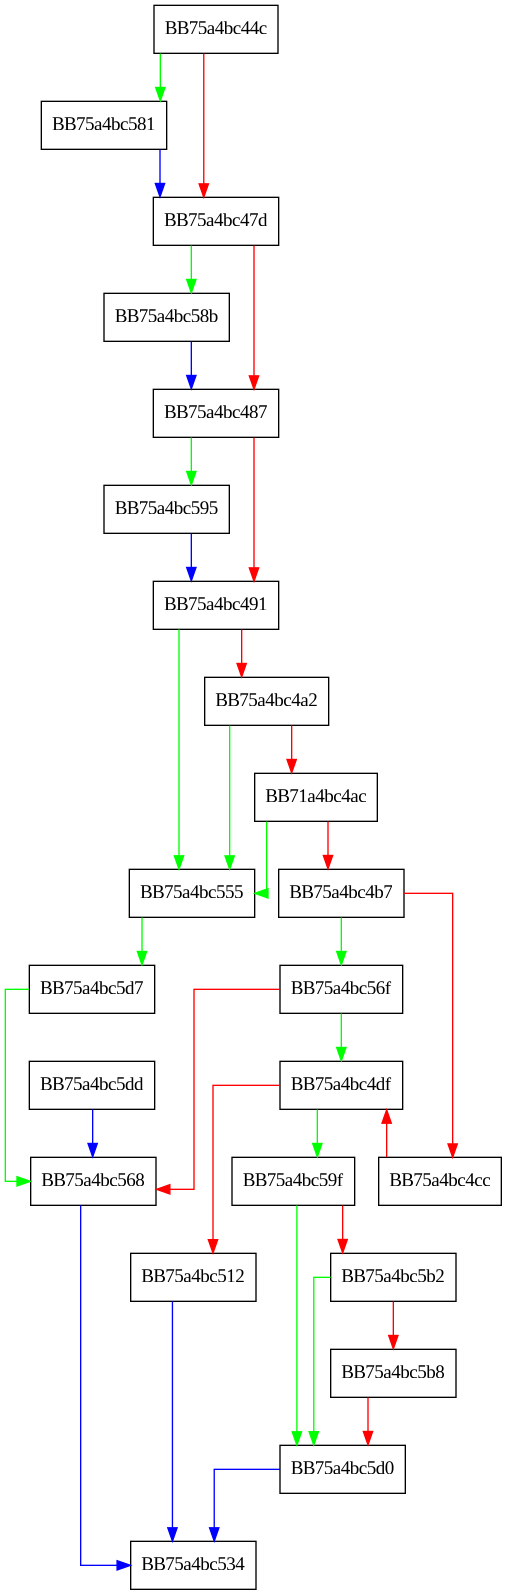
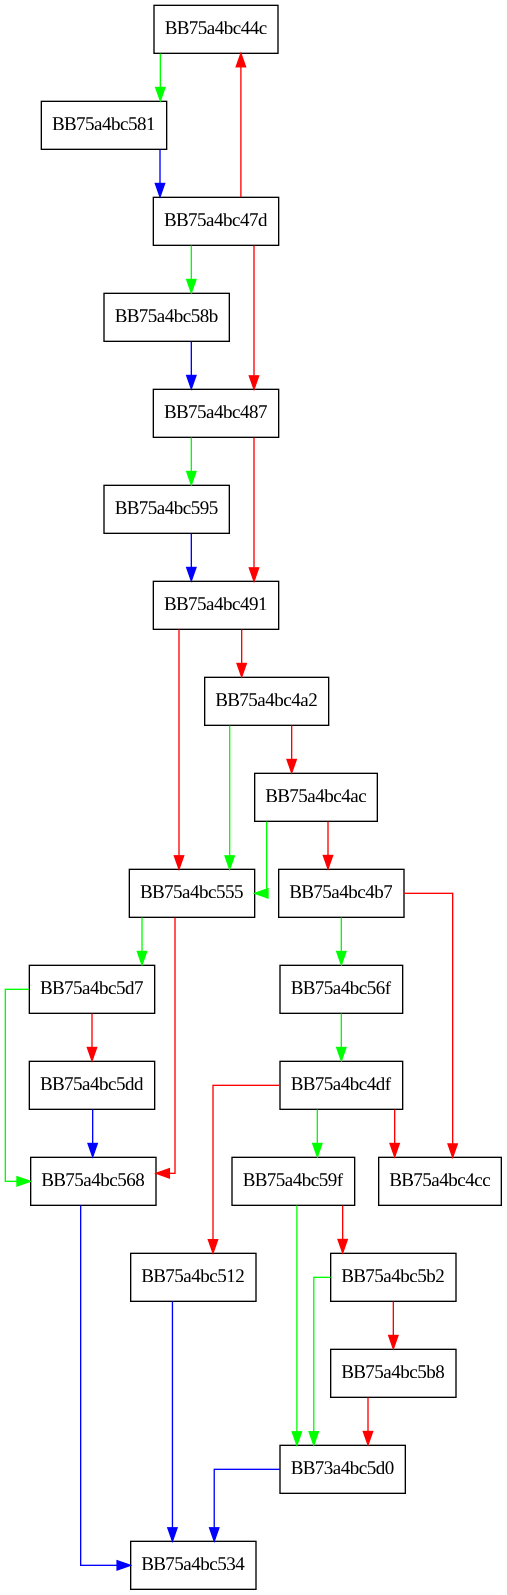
edge "BB75a4bc44c" -> "BB75a4bc47d": reversed
edge "BB75a4bc491" -> "BB75a4bc555": color green -> red
node "BB71a4bc4ac": label "BB71a4bc4ac" -> "BB75a4bc4ac"
edge "BB75a4bc5d7" -> "BB75a4bc5dd": added
edge "BB75a4bc56f" -> "BB75a4bc568": now "BB75a4bc555" -> "BB75a4bc568"
edge "BB75a4bc4cc" -> "BB75a4bc4df": reversed
node "BB75a4bc5d0": label "BB75a4bc5d0" -> "BB73a4bc5d0"
